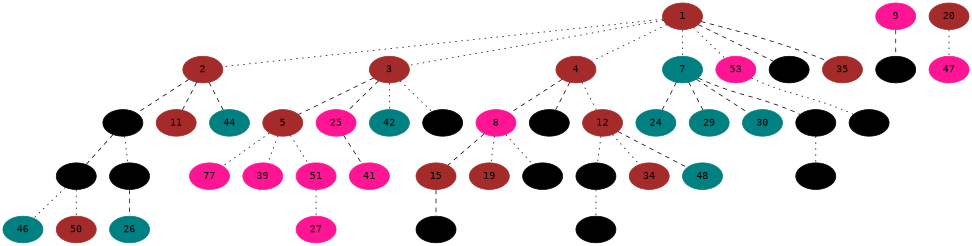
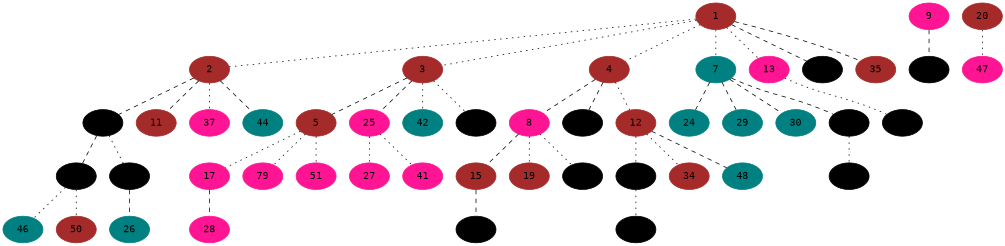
node "53": label "53" -> "13"
node "37": added
edge "25" -- "41": style dashed -> dotted
node "77": label "77" -> "17"
node "39": label "39" -> "79"
edge "51" -- "27": now "25" -- "27"
node "28": added
